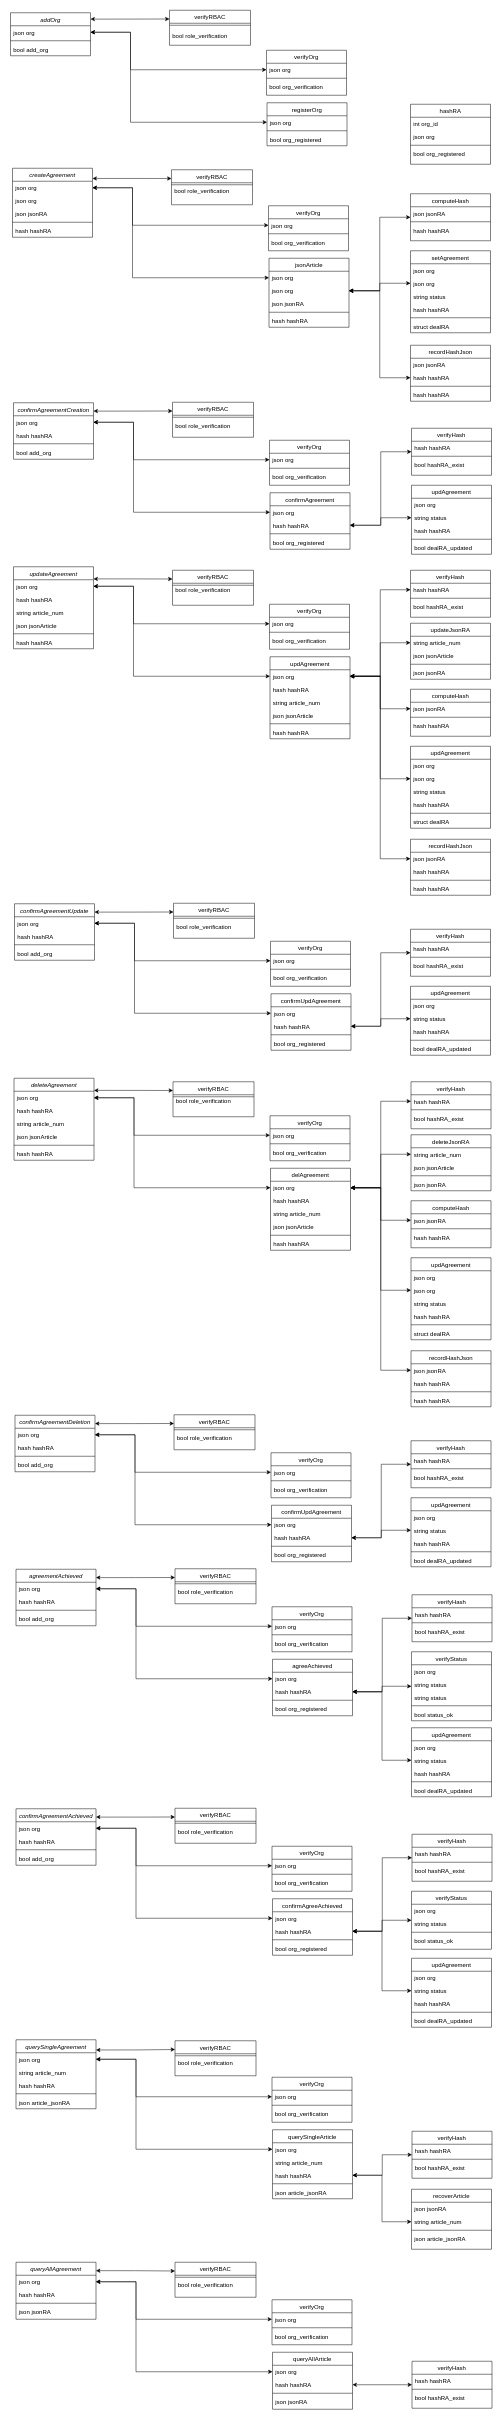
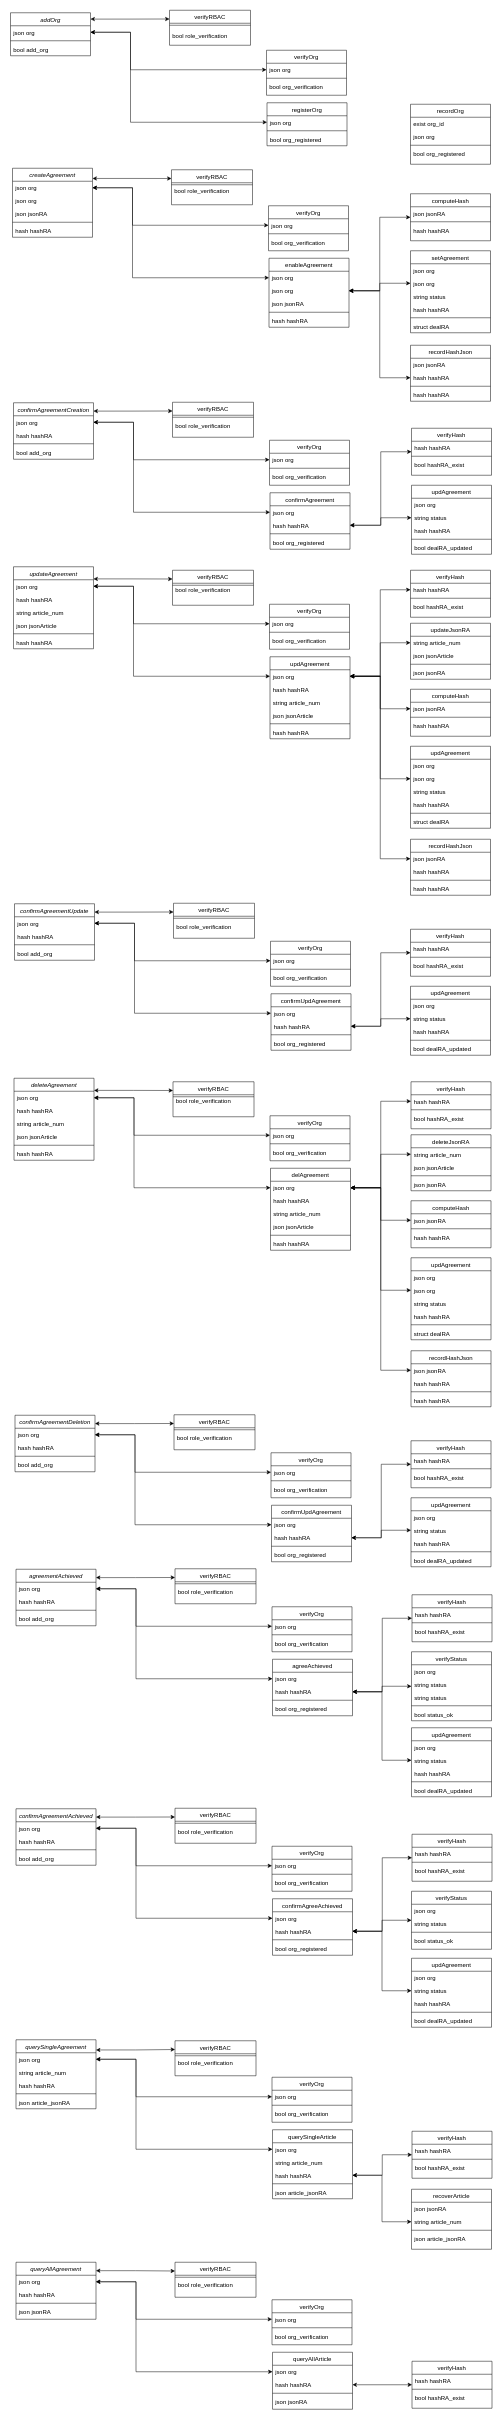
node "hashRA": label "hashRA" -> "recordOrg"
node "int org_id": label "int org_id" -> "exist org_id"
node "jsonArticle": label "jsonArticle" -> "enableAgreement"
